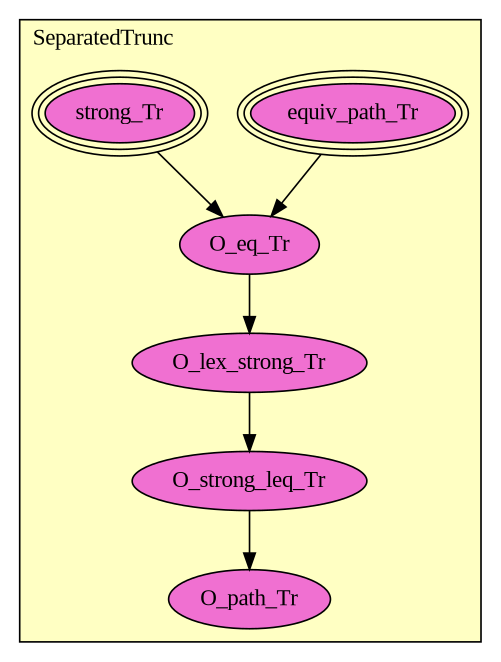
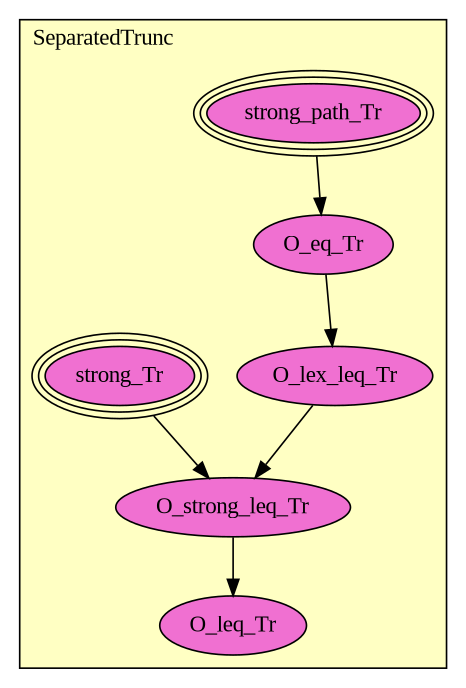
node "equiv_path_Tr": label "equiv_path_Tr" -> "strong_path_Tr"
edge "strong_Tr" -> "O_eq_Tr": now "strong_Tr" -> "O_strong_leq_Tr"
node "O_lex_strong_Tr": label "O_lex_strong_Tr" -> "O_lex_leq_Tr"
node "O_path_Tr": label "O_path_Tr" -> "O_leq_Tr"
